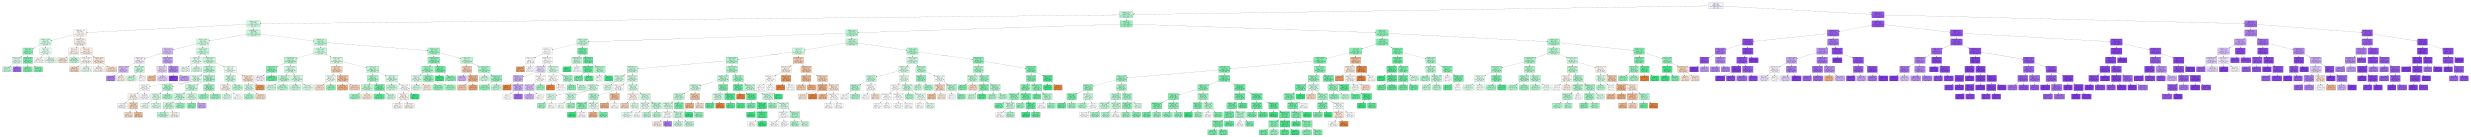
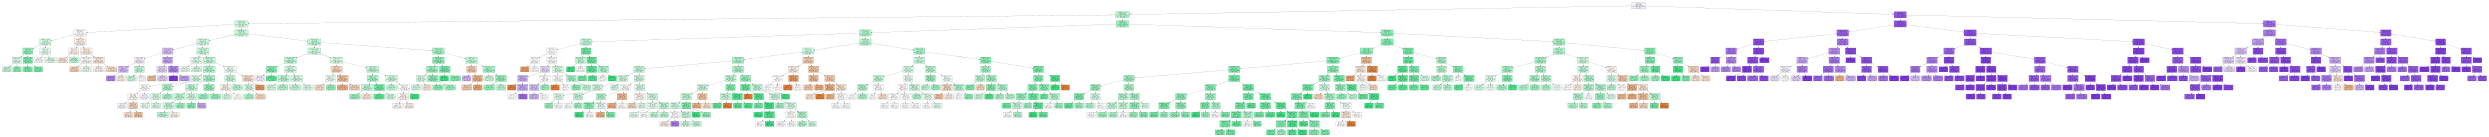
node "gini = 0.32 samples = 10 value = [0, 2, 8] class = None": fillcolor #a06aec -> #90f0b8
node "gini = 0.444 samples = 18 value = [0, 12, 6] class = DCP": fillcolor #e58139 -> #9cf2c0
node "gini = 0.398 samples = 122 value = [10, 20, 92] class = None": added
